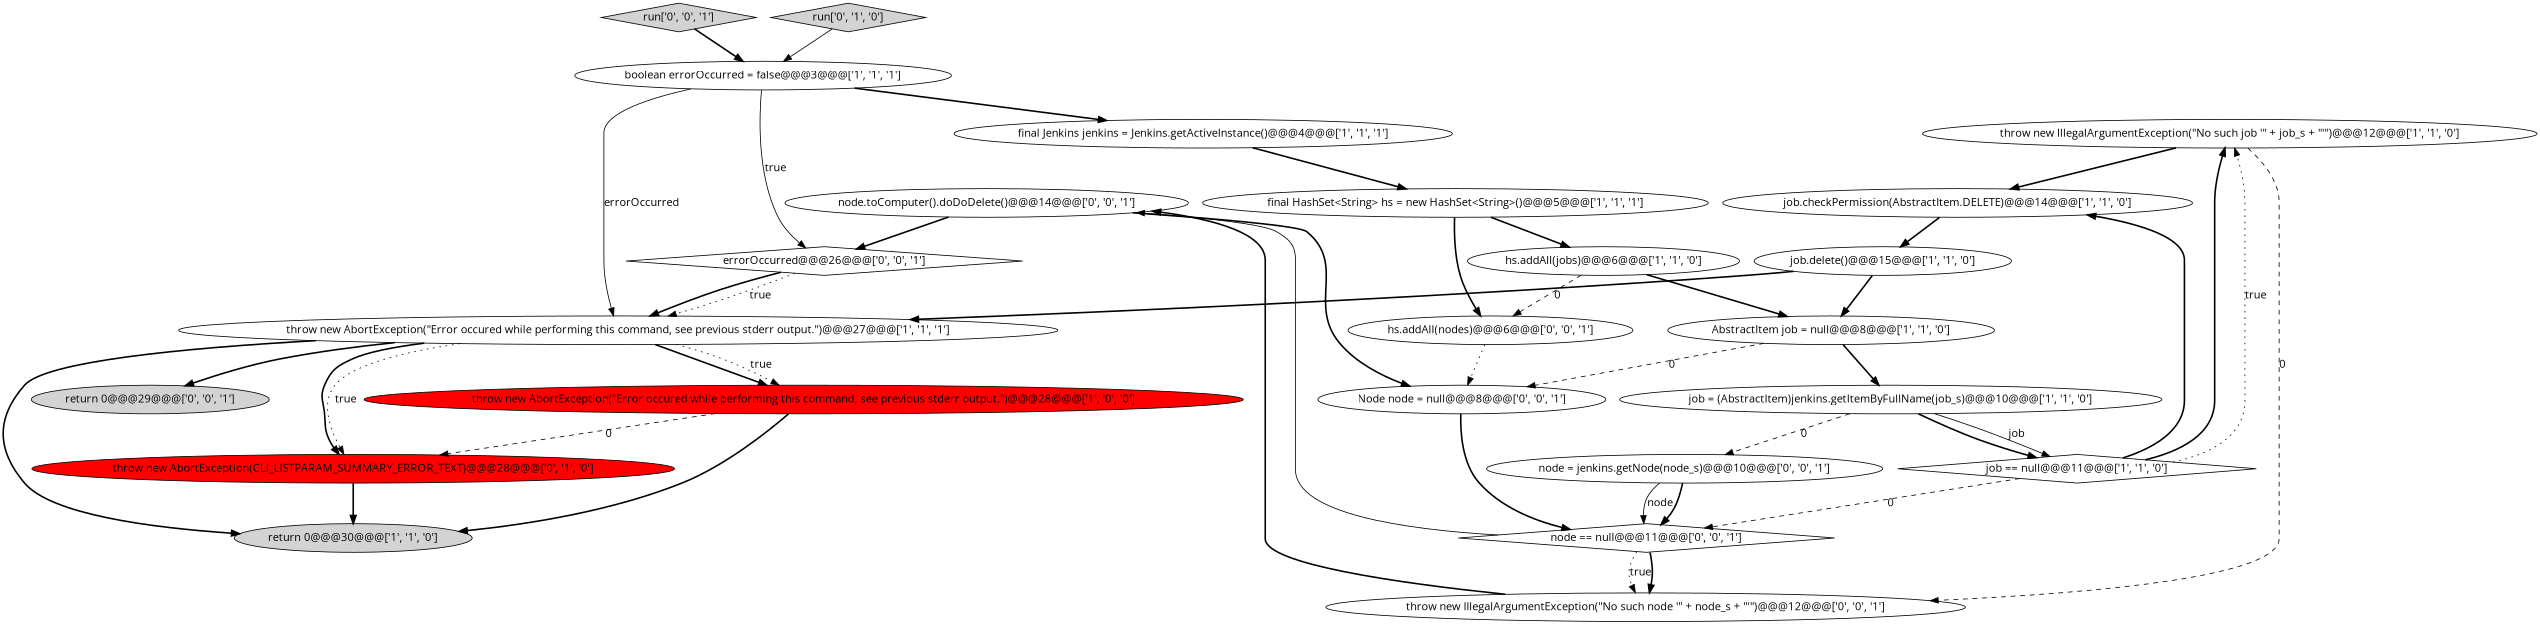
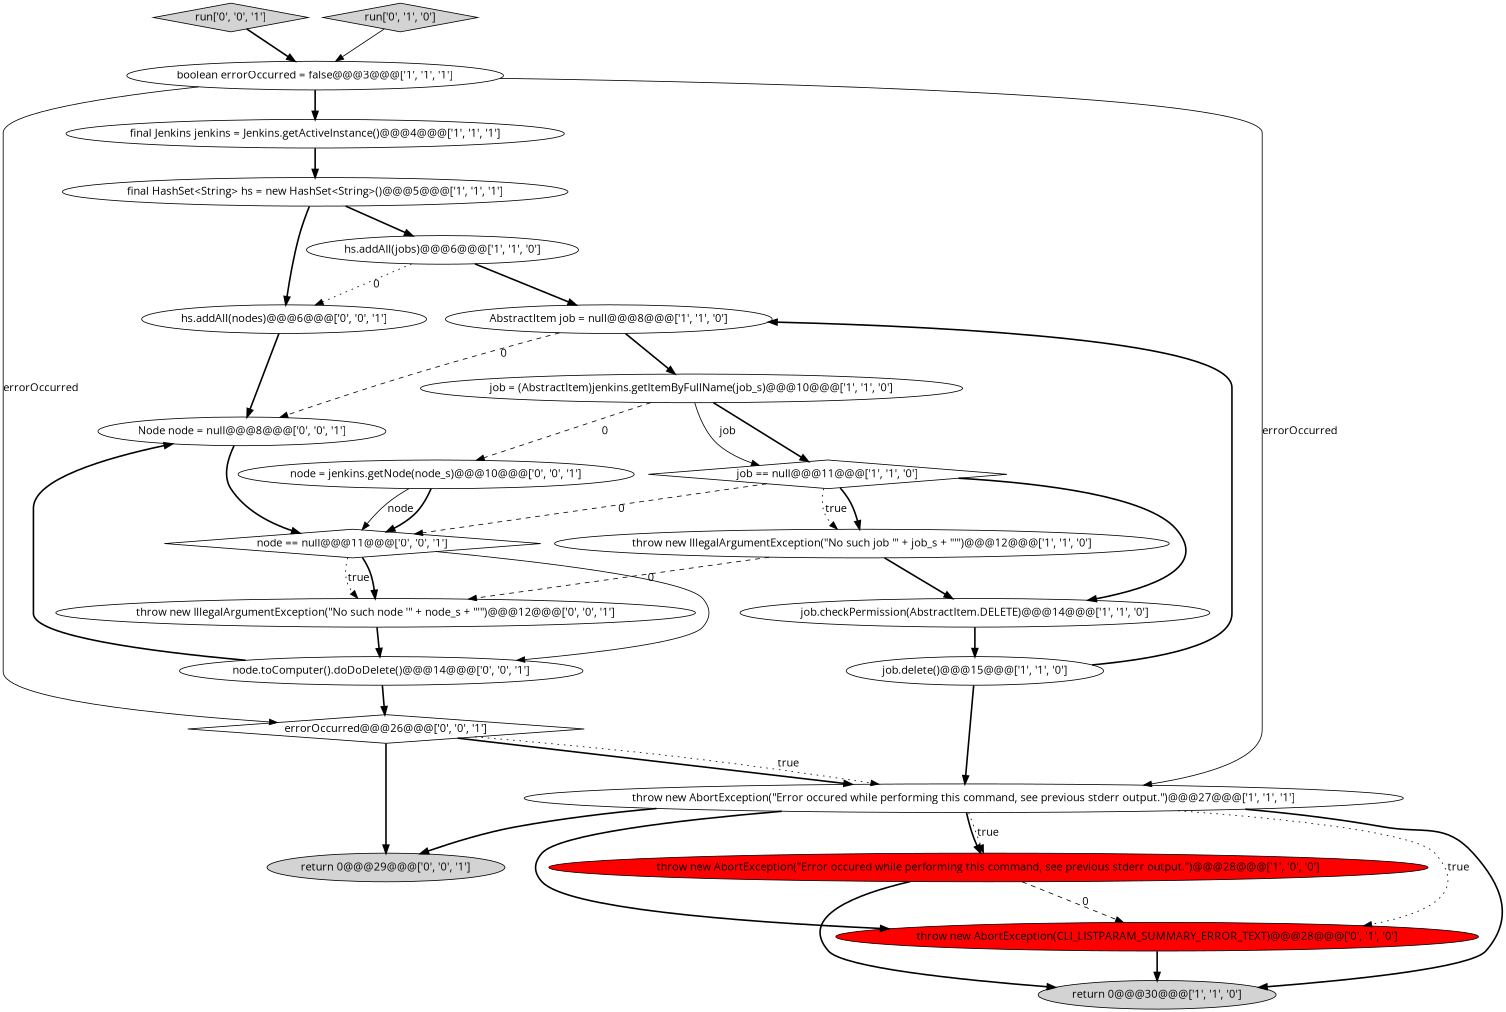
edge "boolean errorOccurred = false@@@3@@@['1', '1', '1']" -> "errorOccurred@@@26@@@['0', '0', '1']": label "true" -> "errorOccurred"
edge "hs.addAll(jobs)@@@6@@@['1', '1', '0']" -> "hs.addAll(nodes)@@@6@@@['0', '0', '1']": style dashed -> dotted
edge "hs.addAll(nodes)@@@6@@@['0', '0', '1']" -> "Node node = null@@@8@@@['0', '0', '1']": style dotted -> bold
edge "errorOccurred@@@26@@@['0', '0', '1']" -> "return 0@@@29@@@['0', '0', '1']": added
